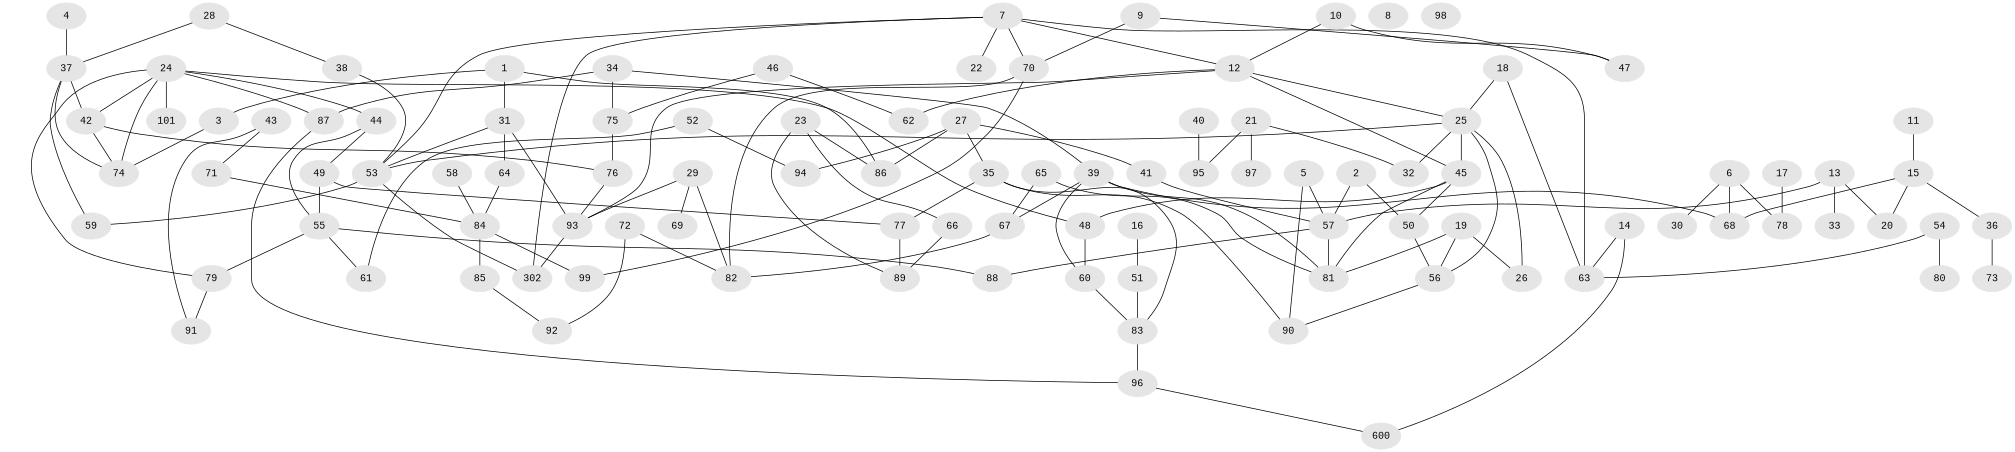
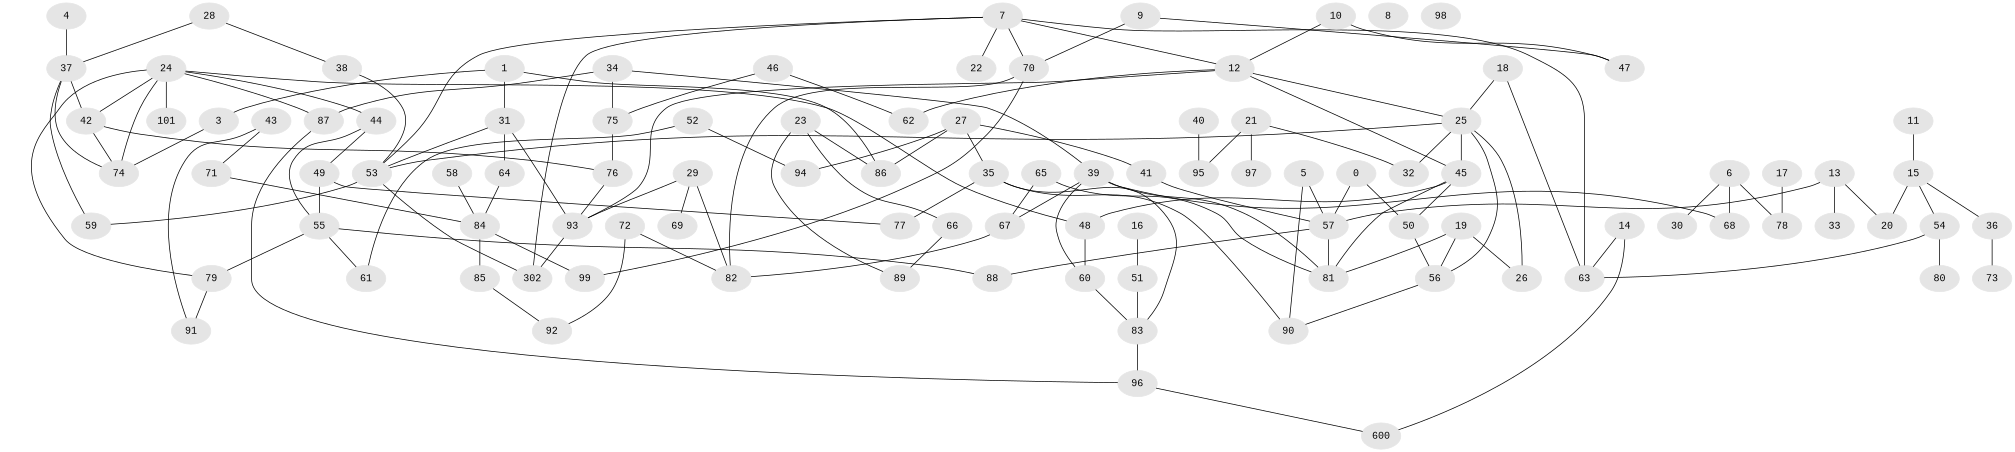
node "2": label "2" -> "0"
edge "15" -- "68": now "15" -- "54"
edge "77" -- "89": removed
